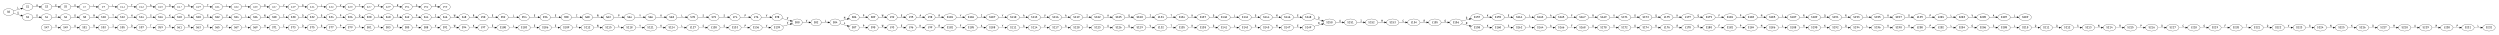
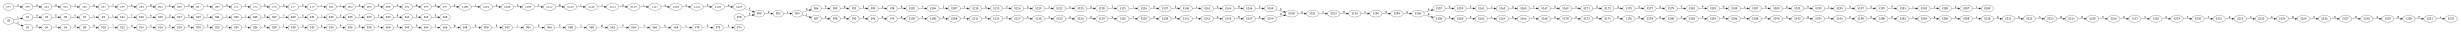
node "S76": removed
